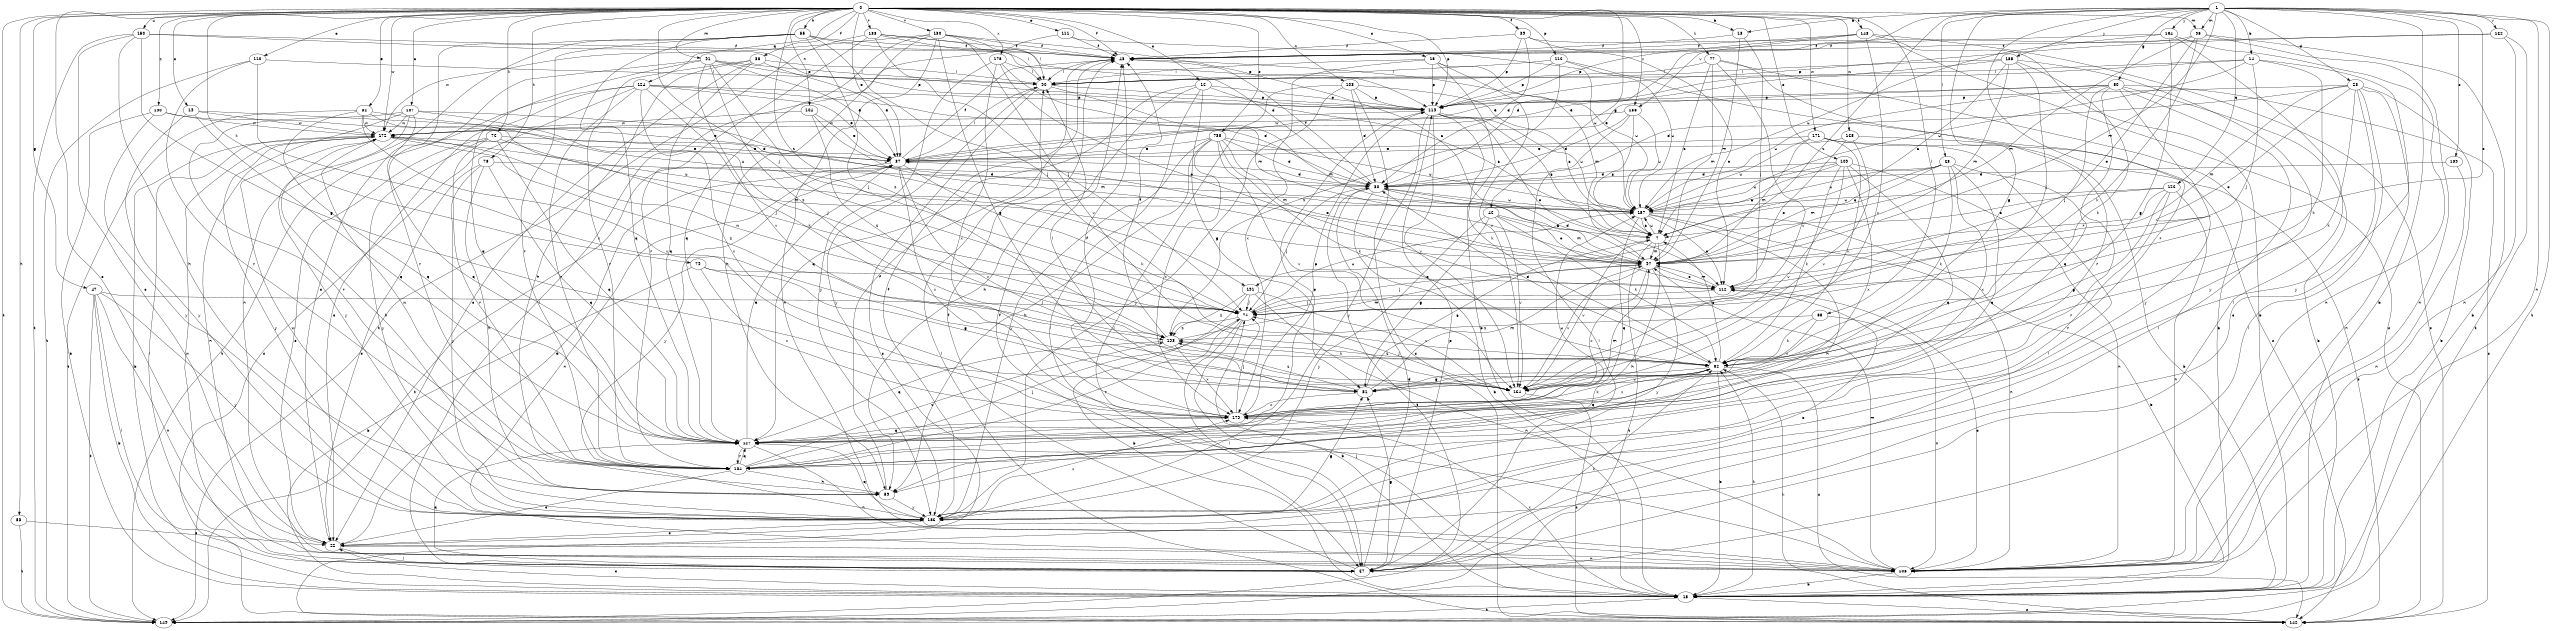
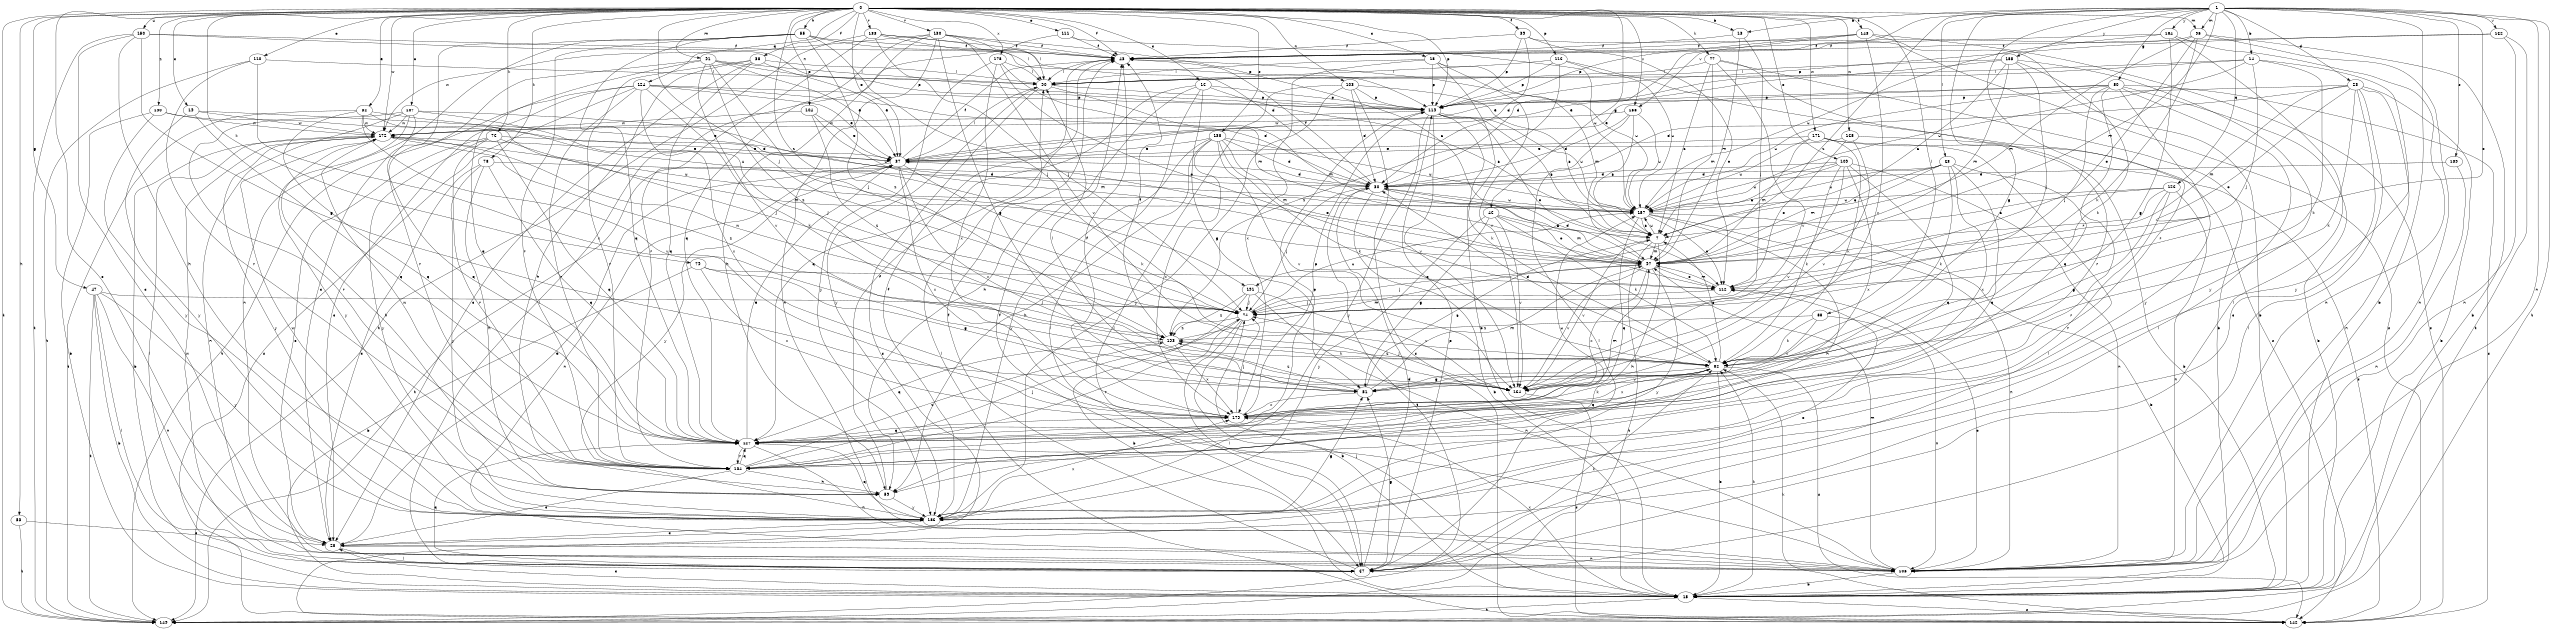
node "738": label "738" -> "138"
node "22": label "22" -> "28"
